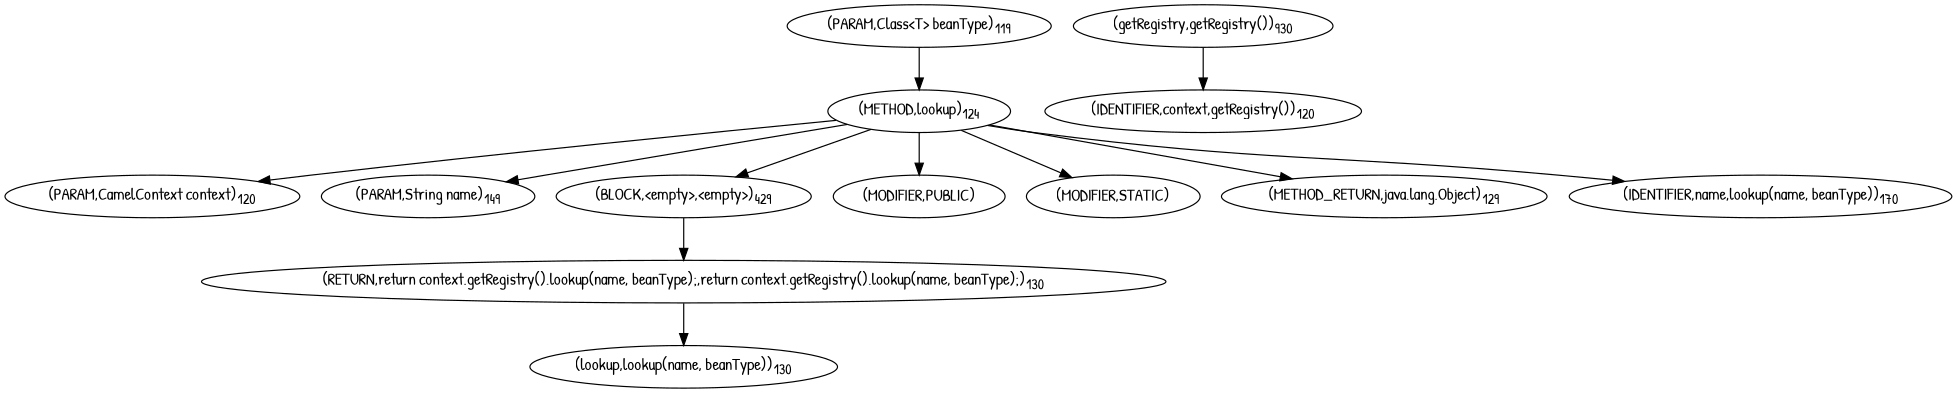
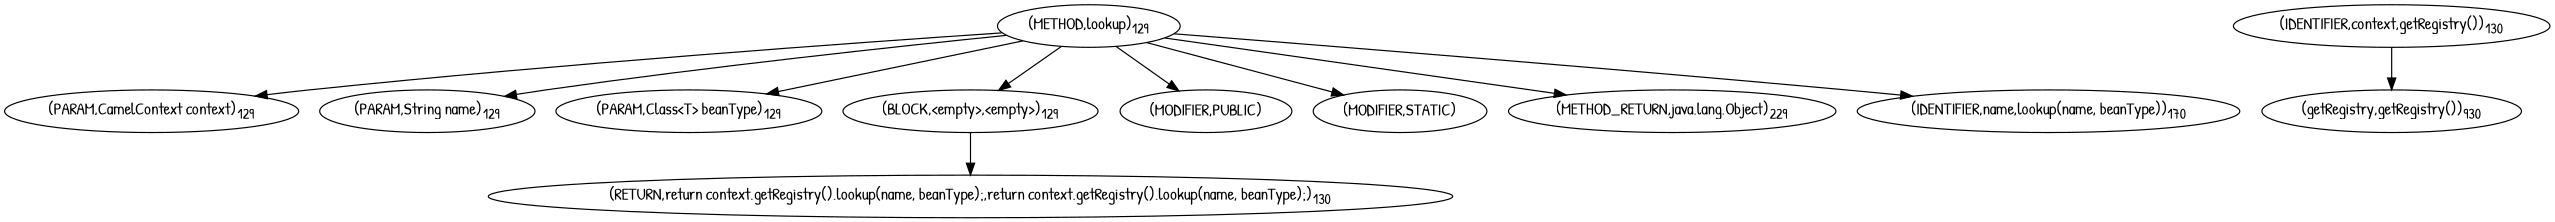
node "(PARAM,Class<T> beanType)": text "119" -> "129"
edge "(PARAM,Class<T> beanType)" -> "(METHOD,lookup)": reversed
edge "(getRegistry,getRegistry())" -> "(IDENTIFIER,context,getRegistry())": reversed
node "(METHOD,lookup)": text "124" -> "129"
node "(IDENTIFIER,context,getRegistry())": text "120" -> "130"
node "(PARAM,CamelContext context)": text "120" -> "129"
node "(PARAM,String name)": text "149" -> "129"
node "(BLOCK,<empty>,<empty>)": text "429" -> "129"
node "(METHOD_RETURN,java.lang.Object)": text "129" -> "229"
node "(lookup,lookup(name, beanType))": removed
